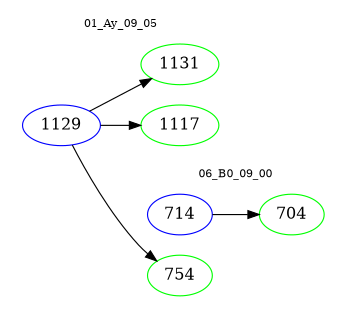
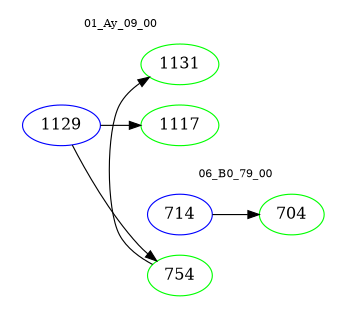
cluster "01_Ay_09_05": label "01_Ay_09_05" -> "01_Ay_09_00"
edge "1129" -> "1131": now "754" -> "1131"
cluster "06_B0_09_00": label "06_B0_09_00" -> "06_B0_79_00"
